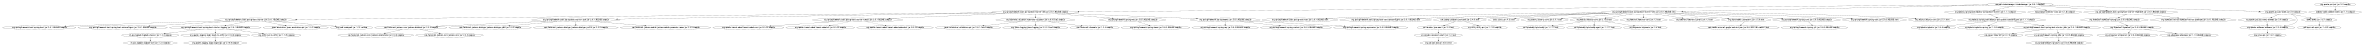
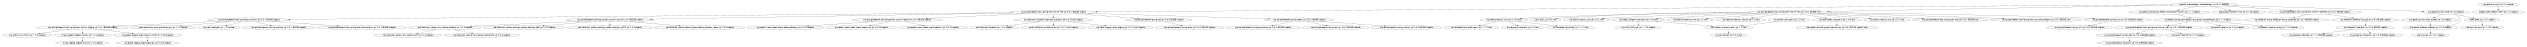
node "org.springframework:spring-test:jar:5.0.5.RELEASE:test": removed
edge "com.jayway.jsonpath:json-path:jar:2.4.0:test" -> "net.minidev:json-smart:jar:2.3:test": now "com.jayway.jsonpath:json-path:jar:2.4.0:test" -> "net.minidev:accessors-smart:jar:1.2:test"
